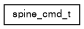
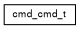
node "spine_cmd_t": label "spine_cmd_t" -> "cmd_cmd_t"
